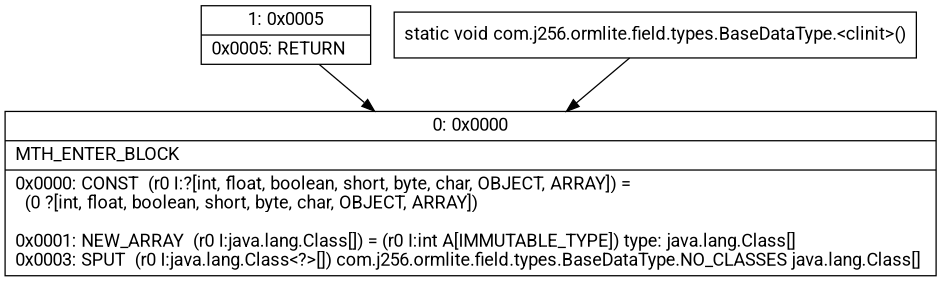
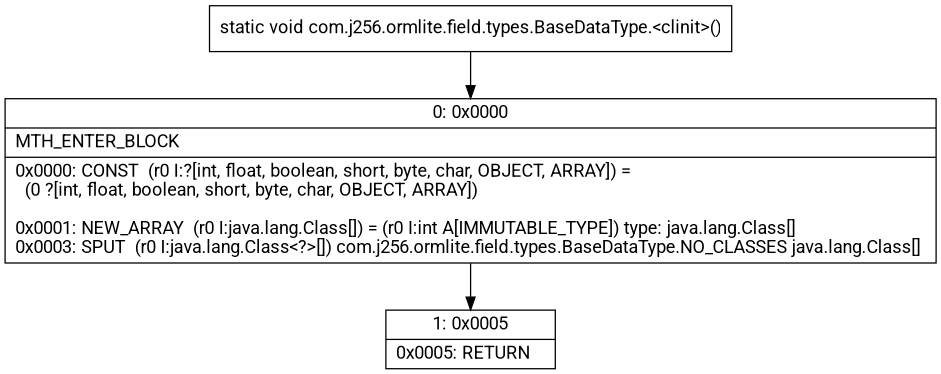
edge "1: 0x0005" -> "0: 0x0000": reversed
